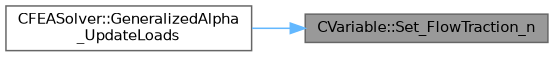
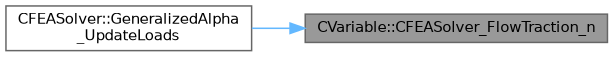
node "CVariable::Set_FlowTraction_n": label "CVariable::Set_FlowTraction_n" -> "CVariable::CFEASolver_FlowTraction_n"
